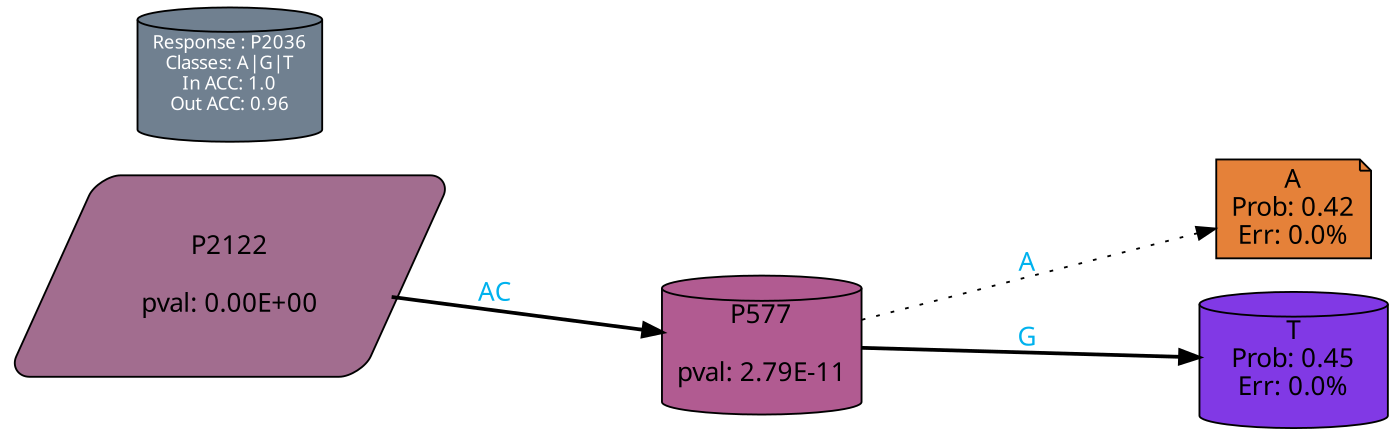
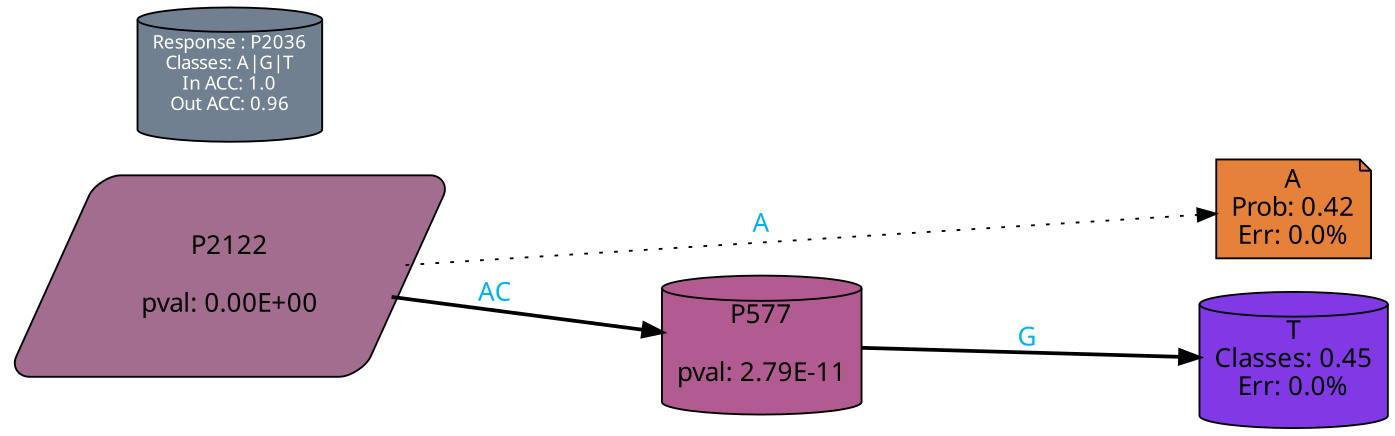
edge "P577 pval: 2.79E-11" -> "A Prob: 0.42 Err: 0.0%": now "P2122 pval: 0.00E+00" -> "A Prob: 0.42 Err: 0.0%"
node "T Prob: 0.45 Err: 0.0%": label "T Prob: 0.45 Err: 0.0%" -> "T Classes: 0.45 Err: 0.0%"
